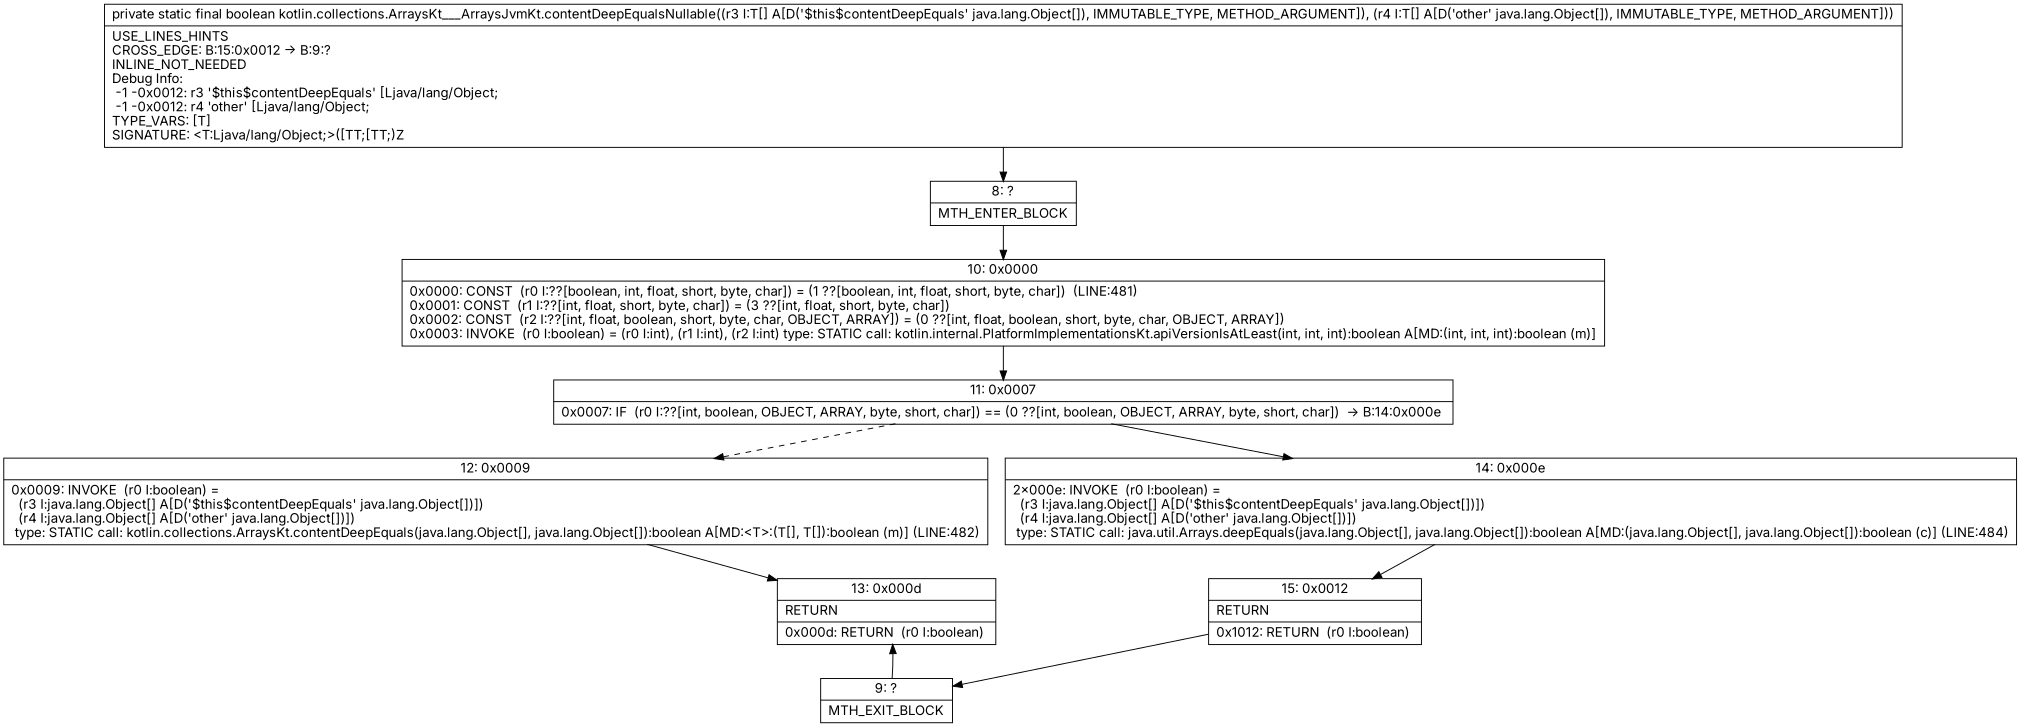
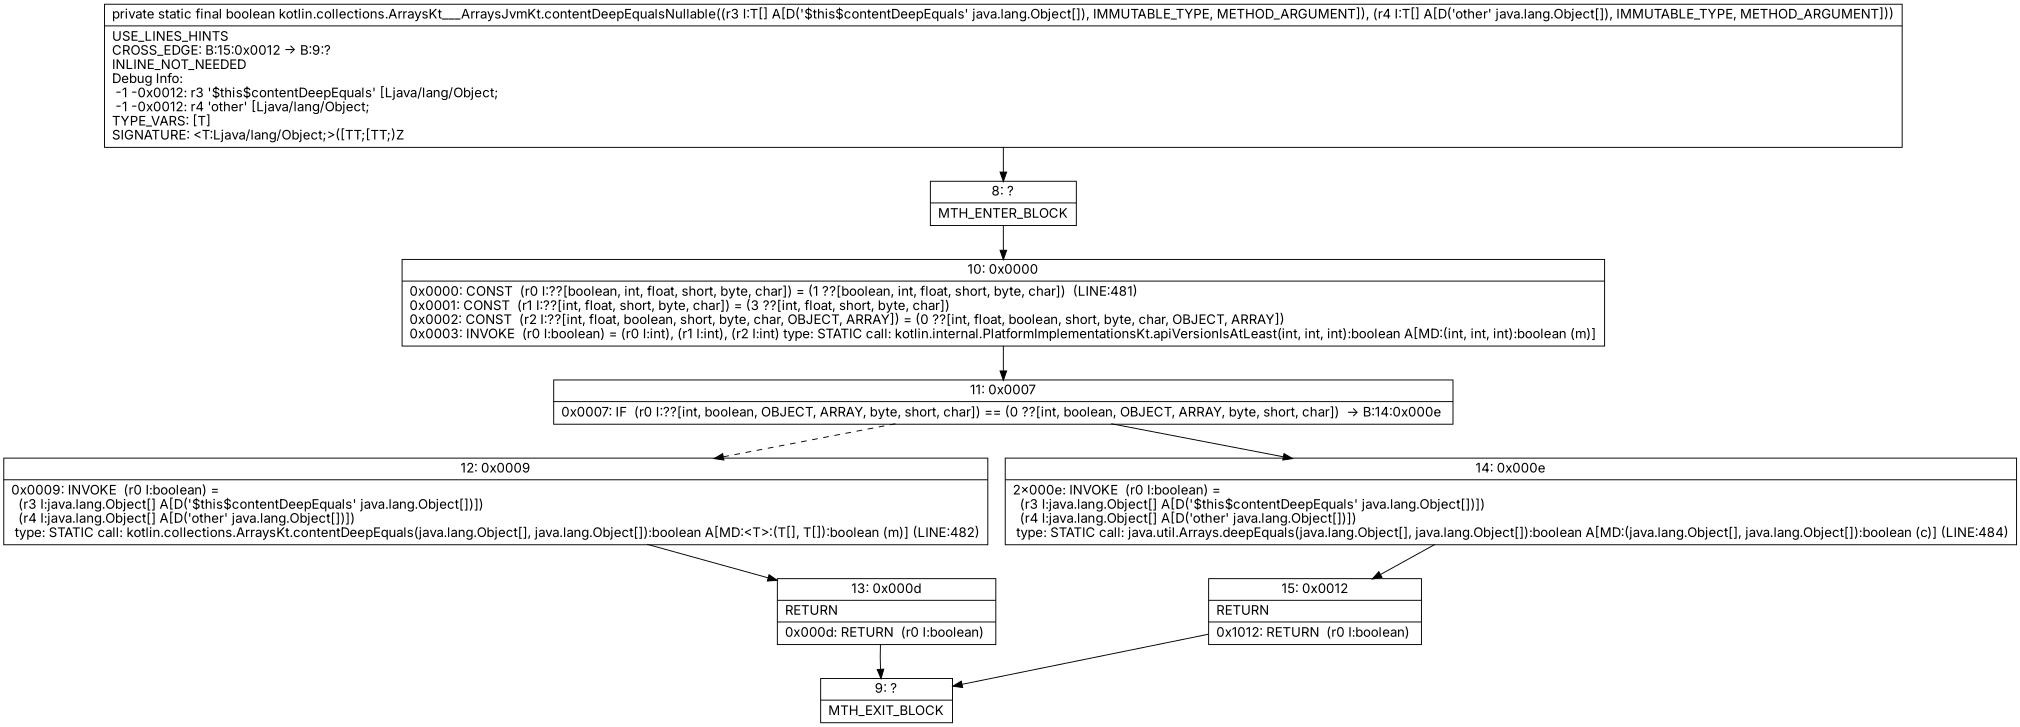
edge "9: ?" -> "13: 0x000d": reversed
